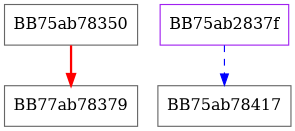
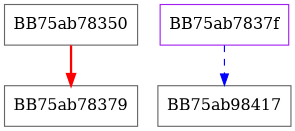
node "BB75ab2837f": label "BB75ab2837f" -> "BB75ab7837f"
node "BB77ab78379": label "BB77ab78379" -> "BB75ab78379"
node "BB75ab78417": label "BB75ab78417" -> "BB75ab98417"
